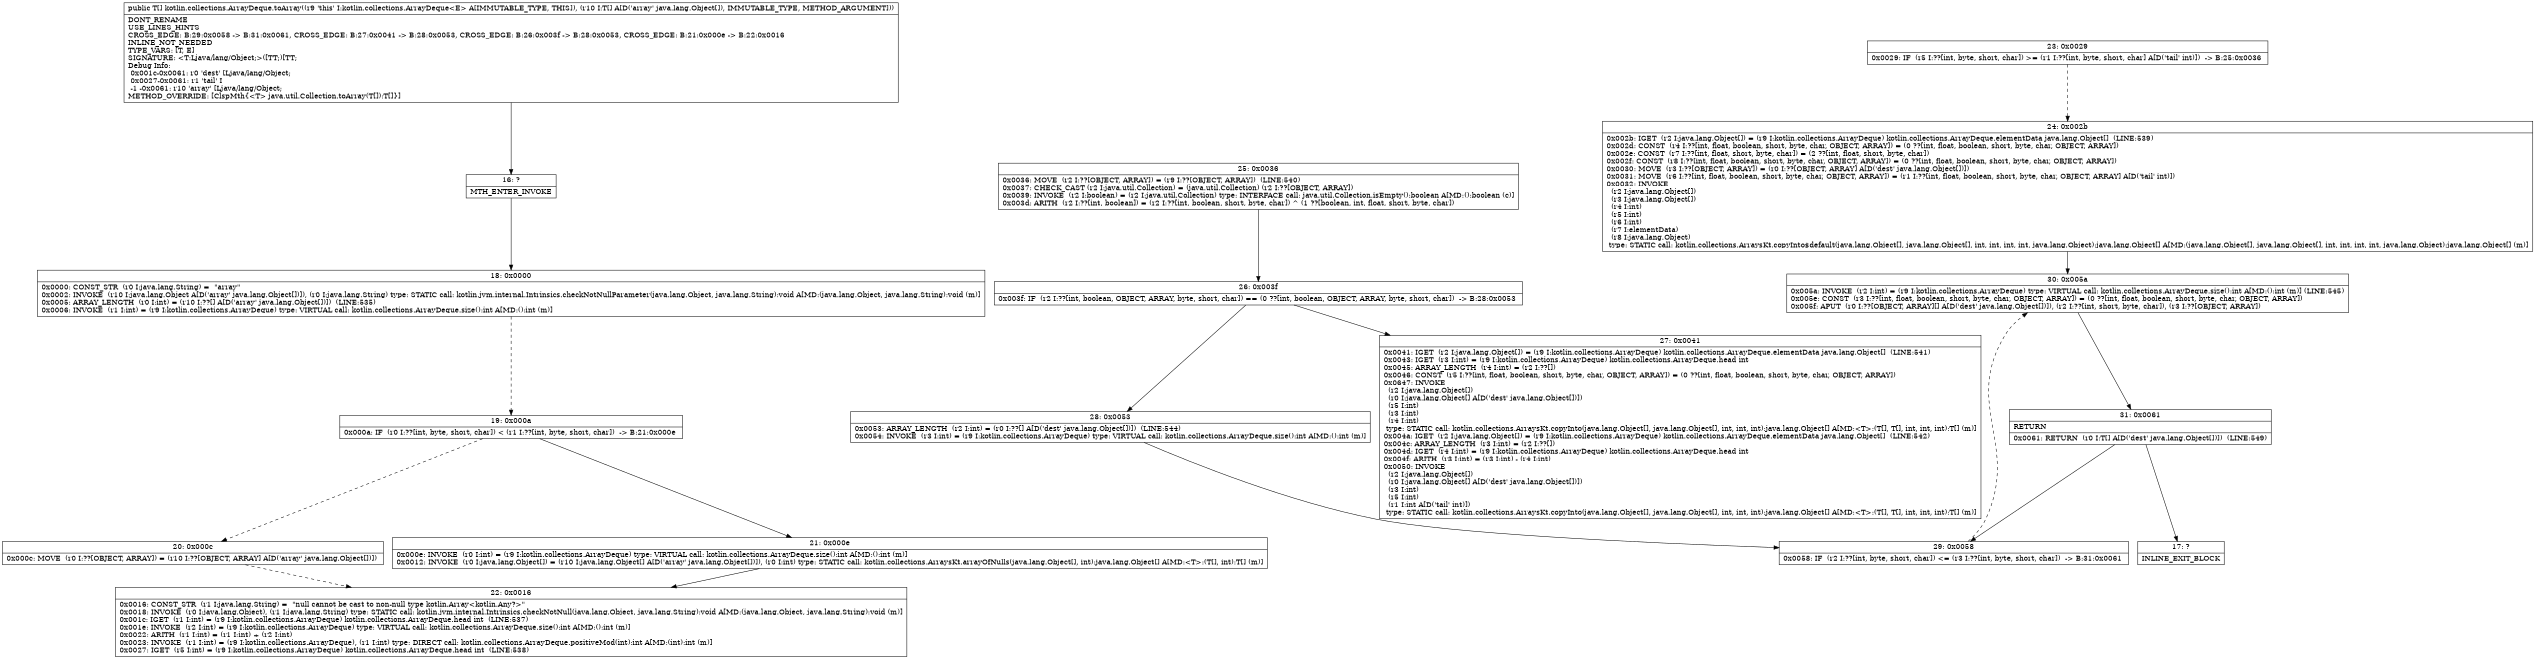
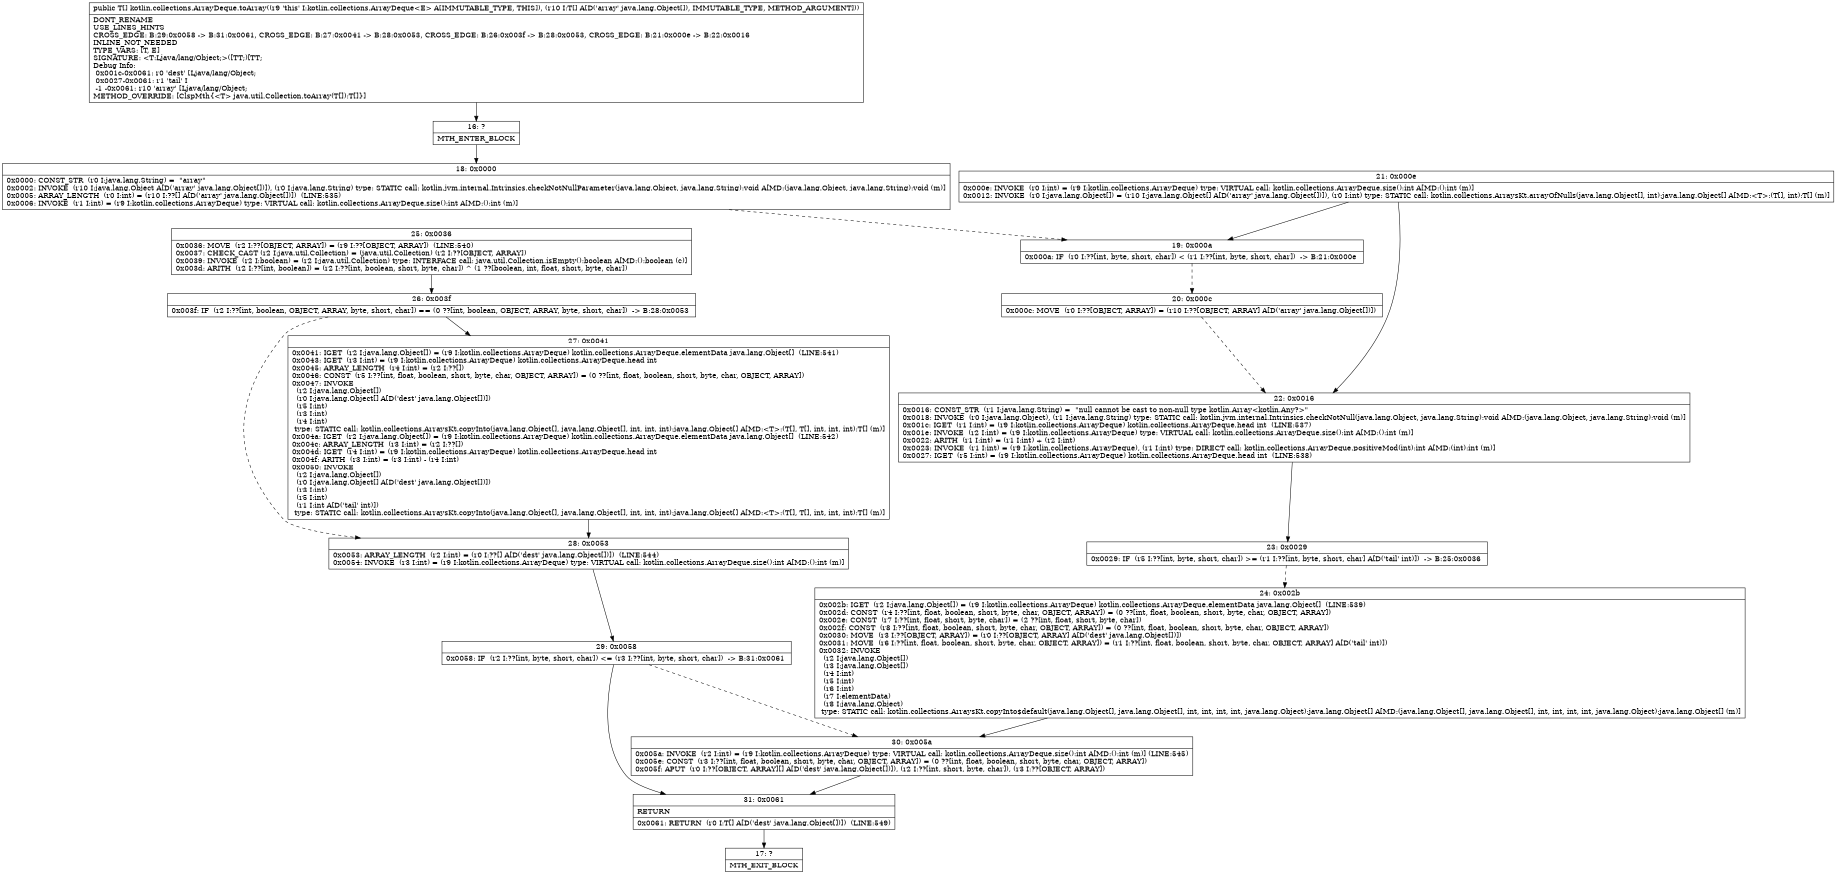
node "16: ?": text "MTH_ENTER_INVOKE" -> "MTH_ENTER_BLOCK"
edge "26: 0x003f" -> "28: 0x0053": style solid -> dashed
node "27: 0x0041": text "0x0647: INVOKE" -> "0x0047: INVOKE"
edge "19: 0x000a" -> "21: 0x000e": reversed
edge "31: 0x0061" -> "29: 0x0058": reversed
edge "22: 0x0016" -> "23: 0x0029": added
edge "27: 0x0041" -> "28: 0x0053": added
node "17: ?": text "INLINE_EXIT_BLOCK" -> "MTH_EXIT_BLOCK"
